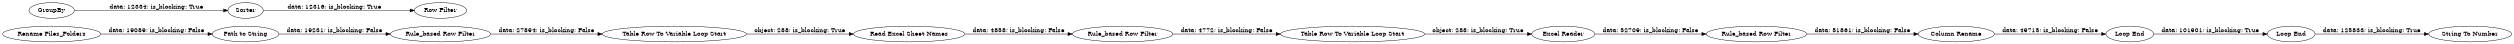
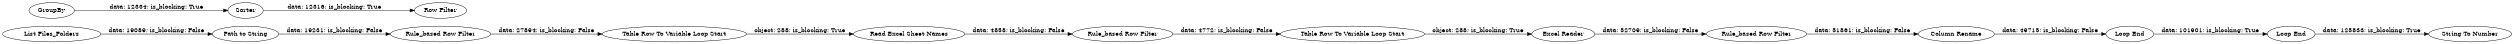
node "Rename Files_Folders": label "Rename Files_Folders" -> "List Files_Folders"
